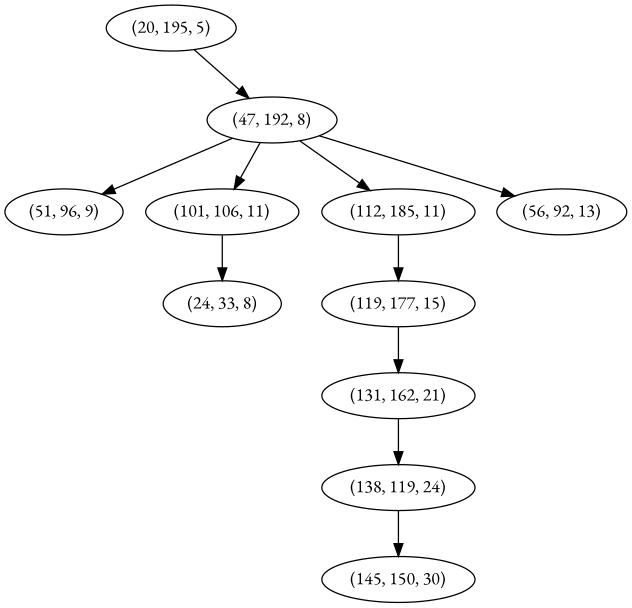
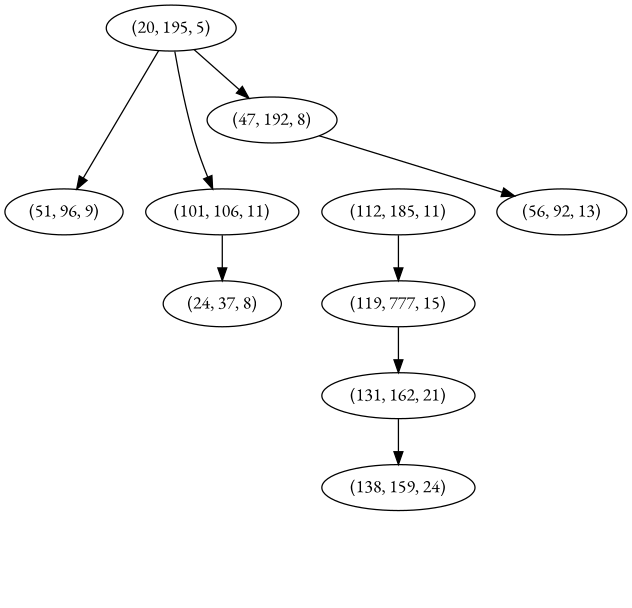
edge "(47, 192, 8)" -> "(101, 106, 11)": now "(20, 195, 5)" -> "(101, 106, 11)"
edge "(47, 192, 8)" -> "(112, 185, 11)": removed
edge "(47, 192, 8)" -> "(51, 96, 9)": now "(20, 195, 5)" -> "(51, 96, 9)"
node "(24, 33, 8)": label "(24, 33, 8)" -> "(24, 37, 8)"
node "(119, 177, 15)": label "(119, 177, 15)" -> "(119, 777, 15)"
node "(138, 119, 24)": label "(138, 119, 24)" -> "(138, 159, 24)"
node "(145, 150, 30)": removed
